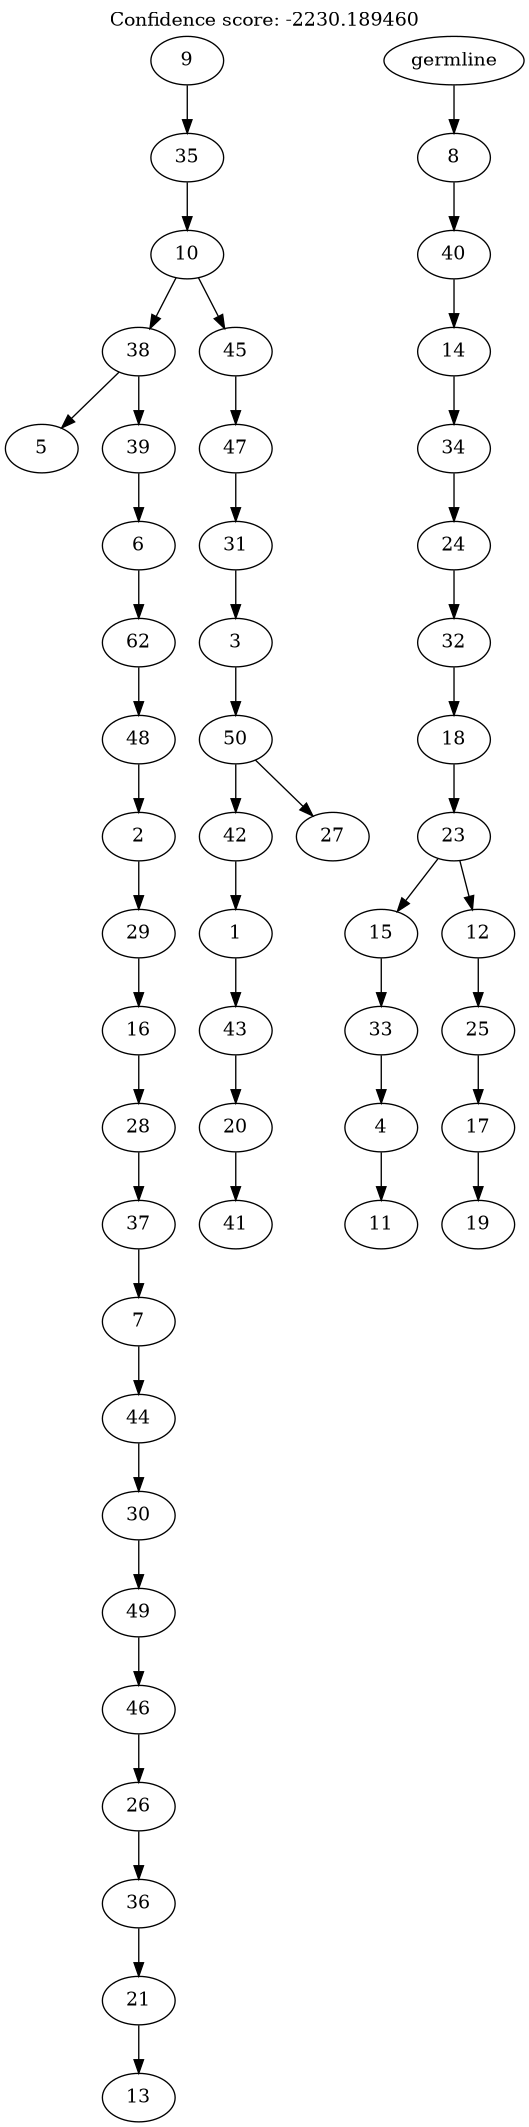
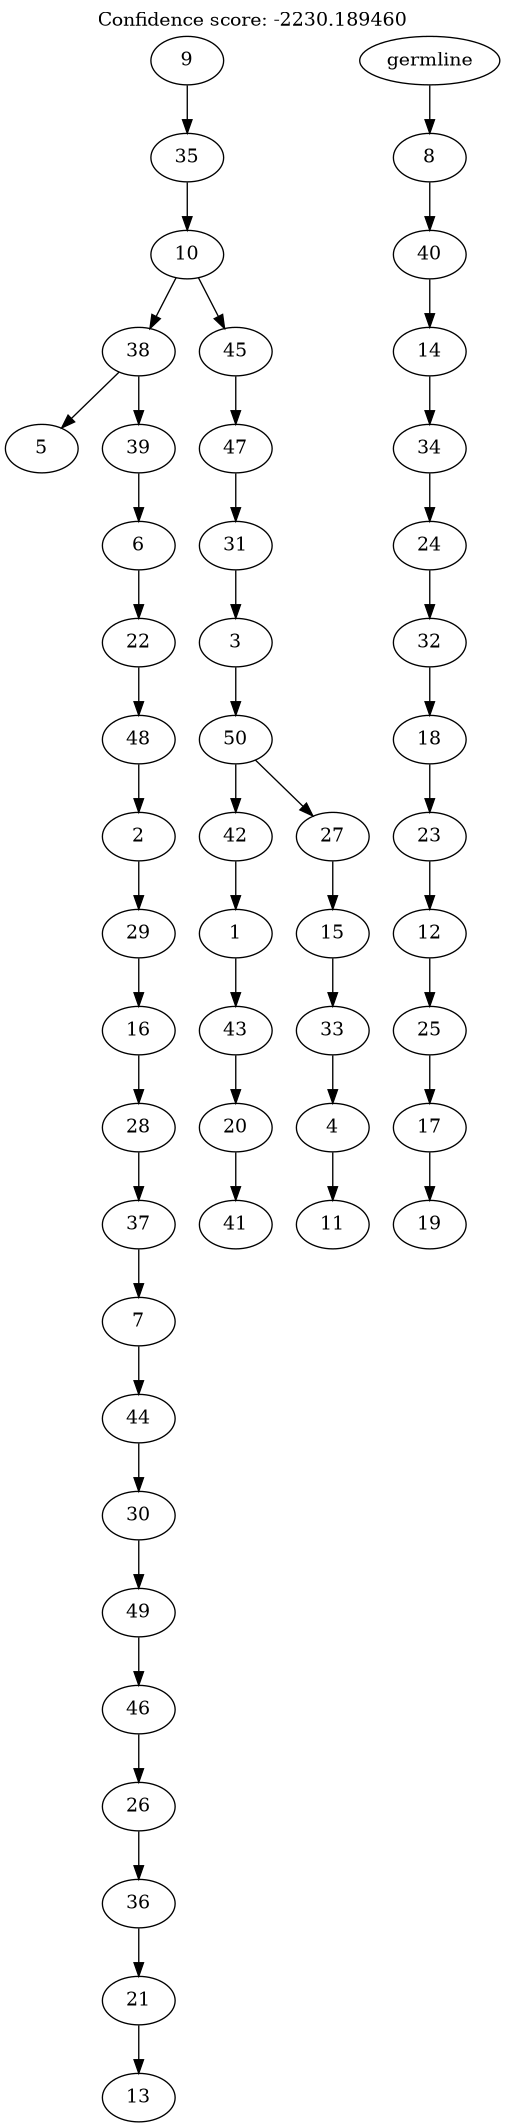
node "62": label "62" -> "22"
edge "23" -> "15": now "27" -> "15"
